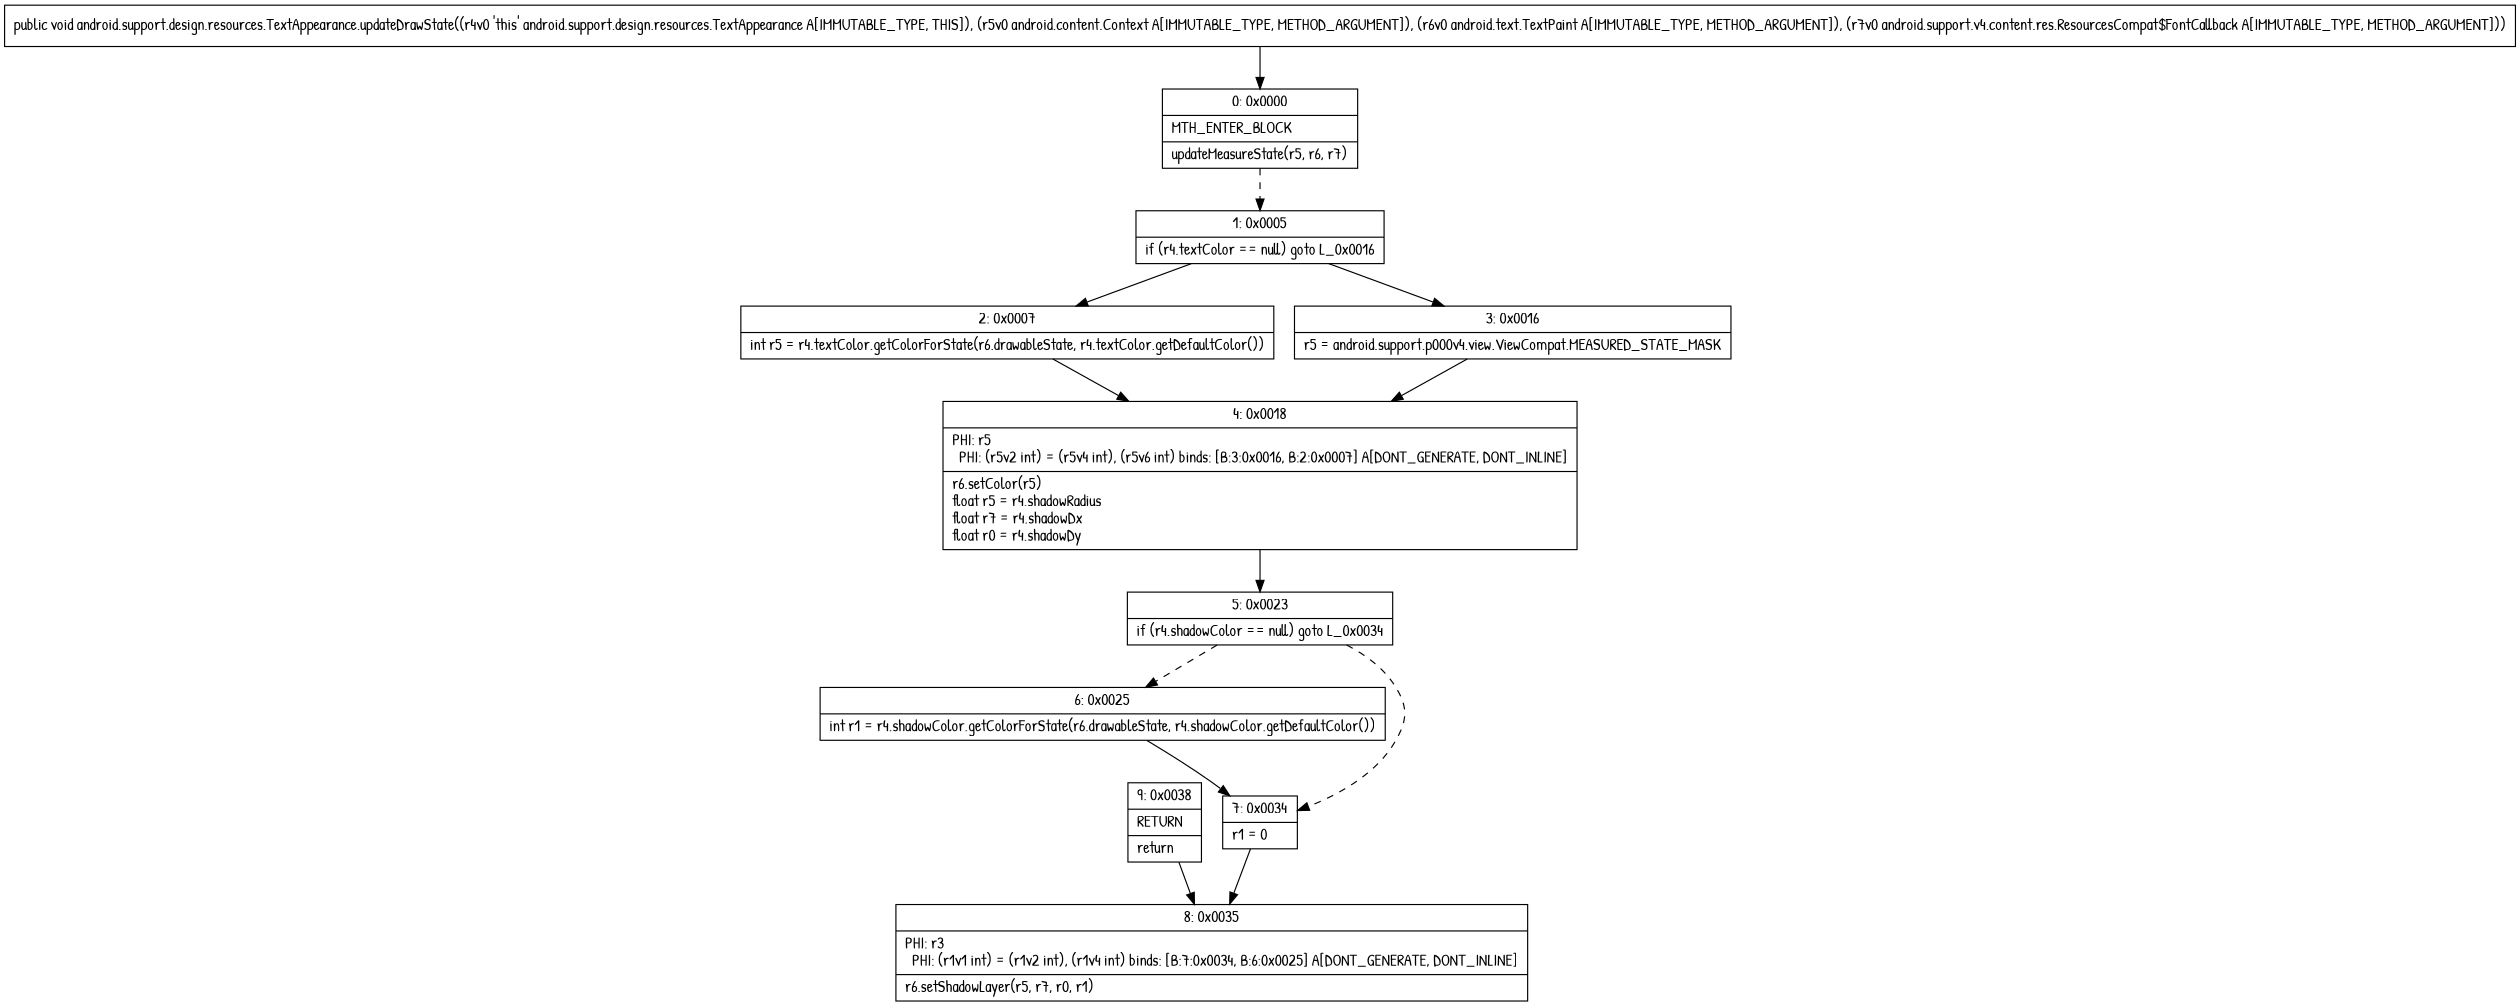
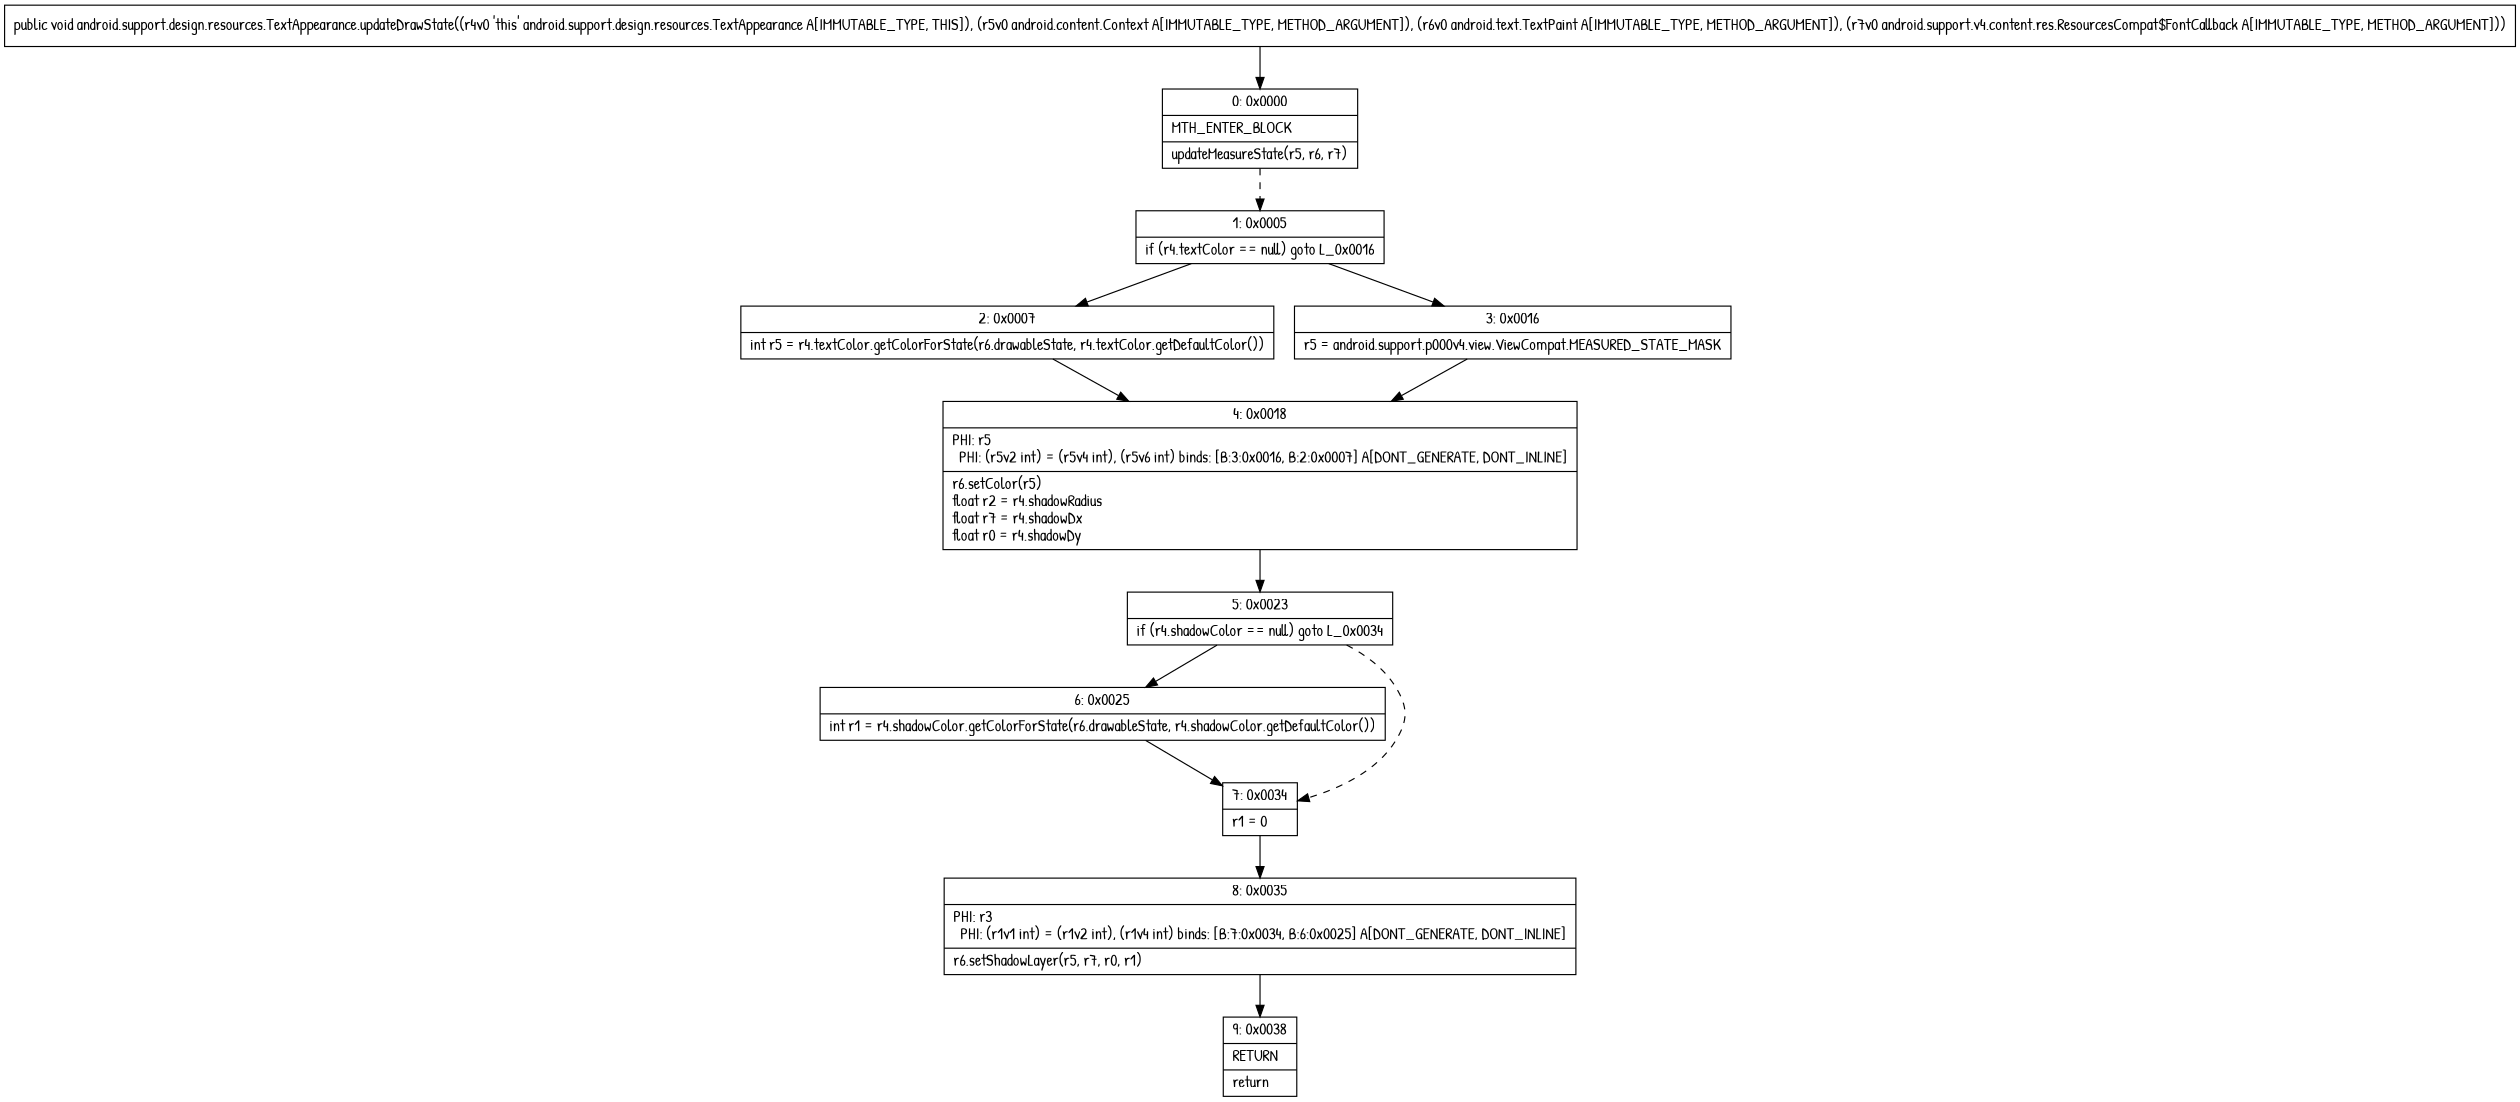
node "4: 0x0018": text "float r5 = r4.shadowRadius" -> "float r2 = r4.shadowRadius"
edge "5: 0x0023" -> "6: 0x0025": style dashed -> solid
edge "9: 0x0038" -> "8: 0x0035": reversed
